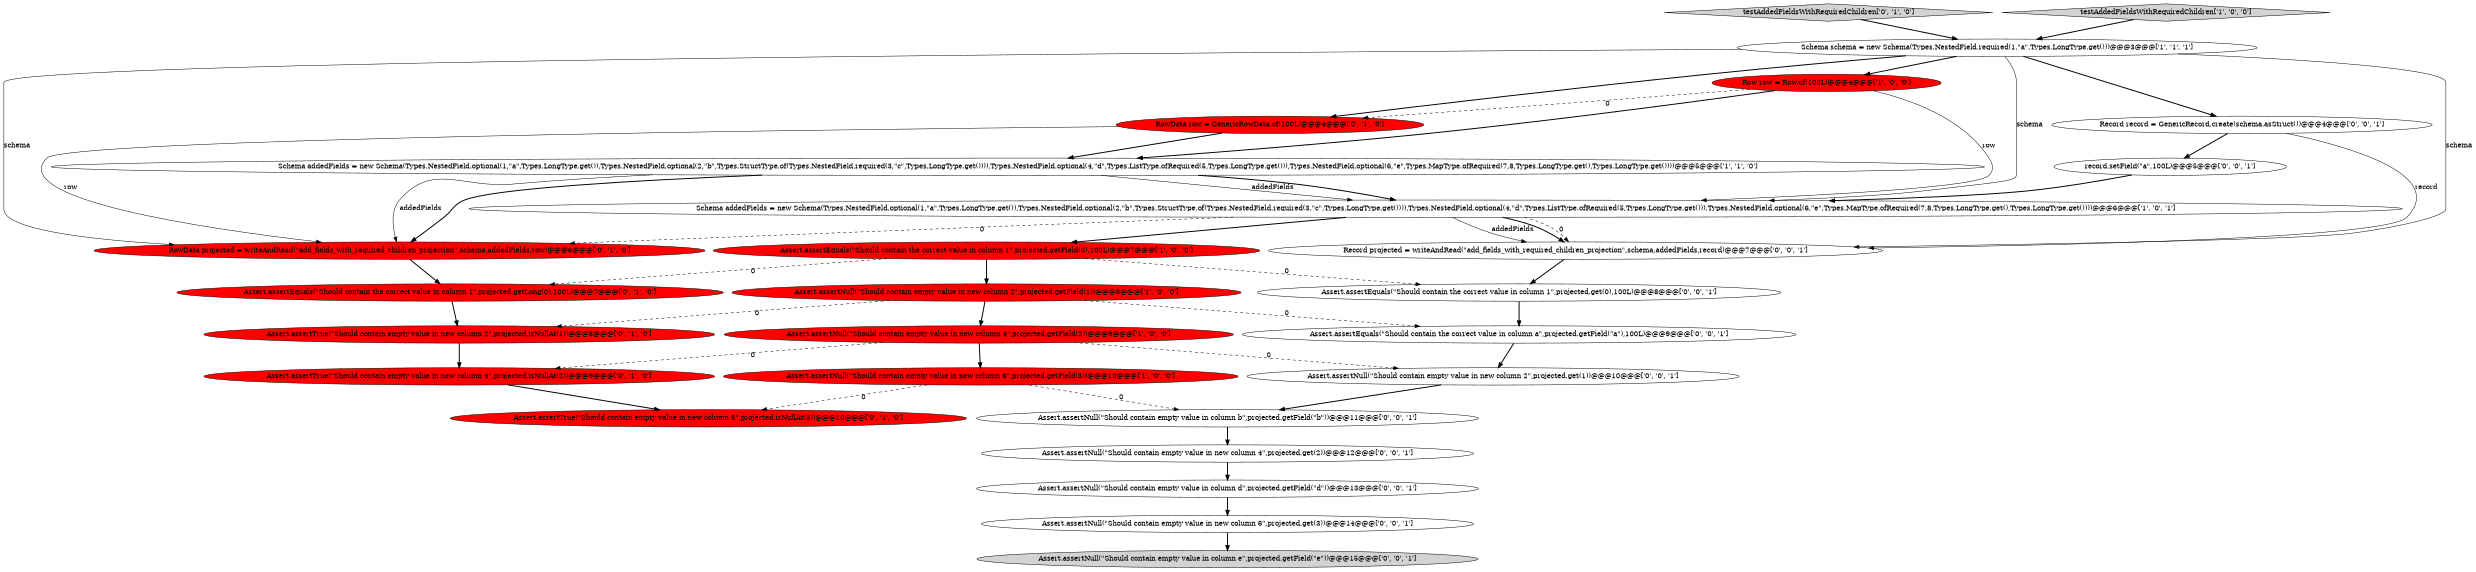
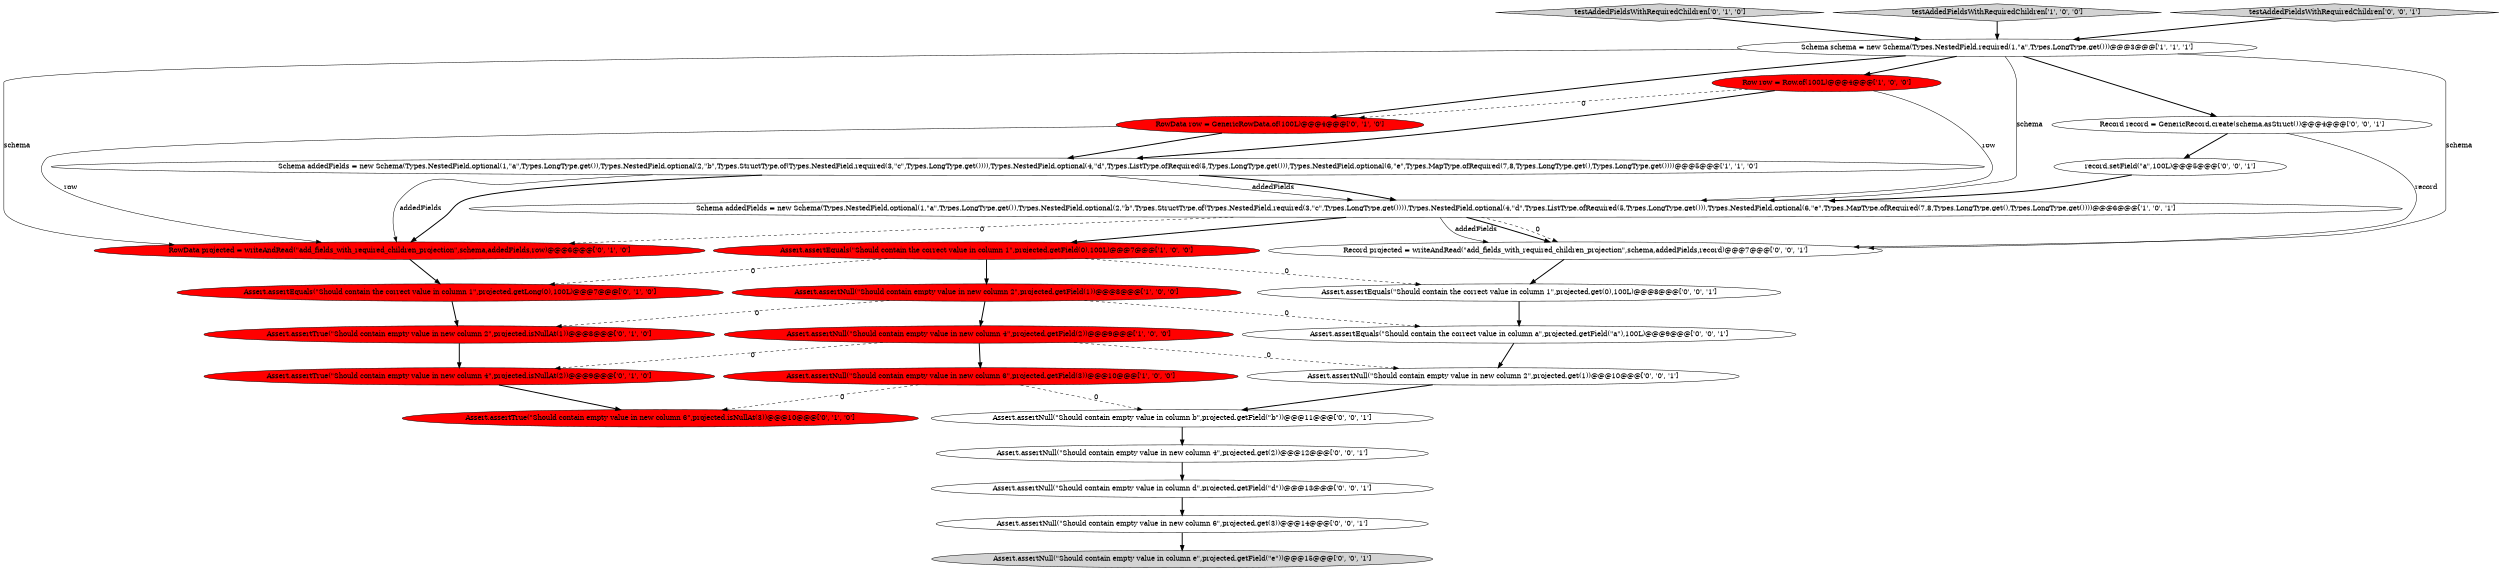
node "testAddedFieldsWithRequiredChildren['0', '0', '1']": added
